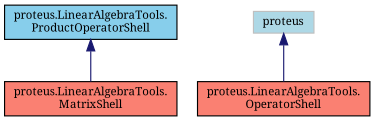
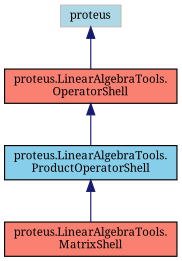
edge "proteus.LinearAlgebraTools. ProductOperatorShell" -> "proteus.LinearAlgebraTools. OperatorShell": added
